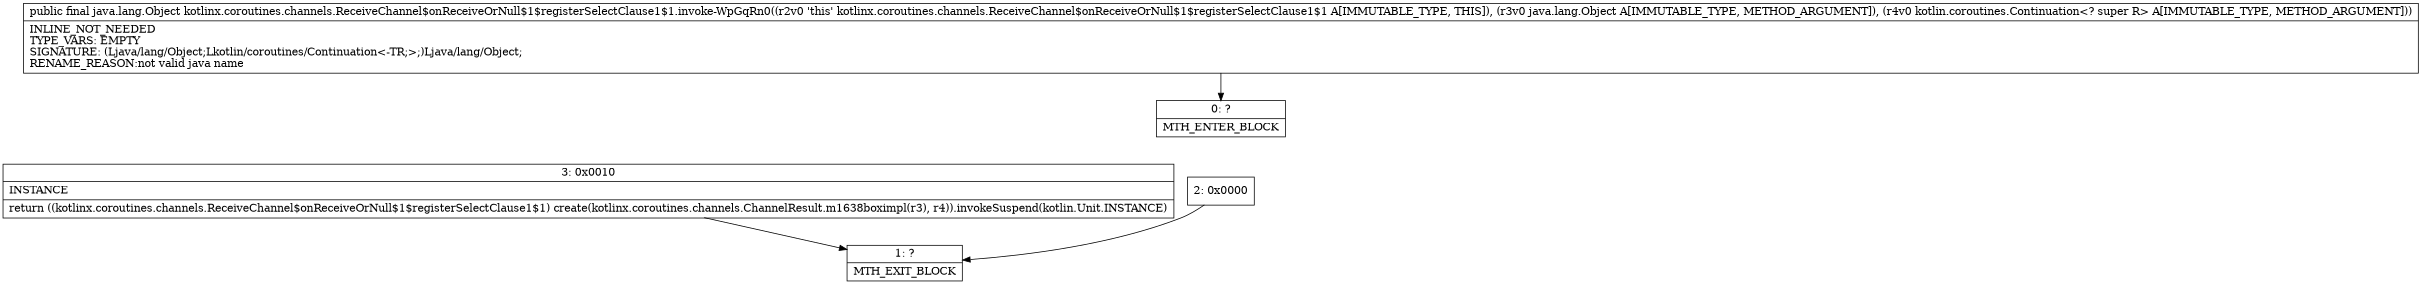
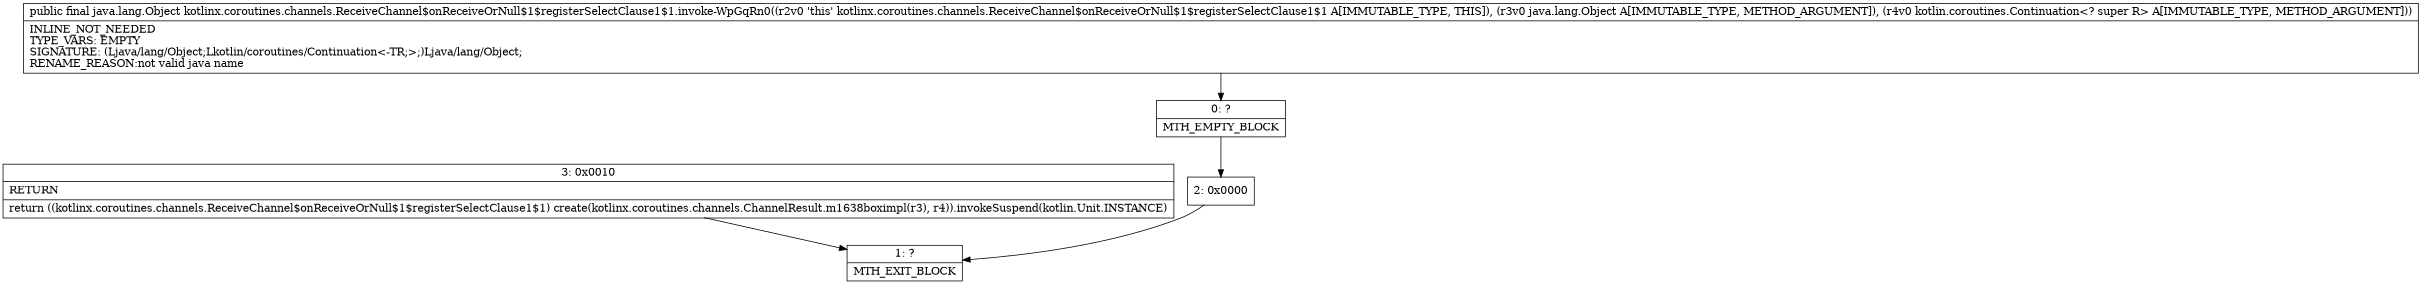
node "0: ?": text "MTH_ENTER_BLOCK" -> "MTH_EMPTY_BLOCK"
edge "0: ?" -> "2: 0x0000": added
node "3: 0x0010": text "INSTANCE" -> "RETURN"
